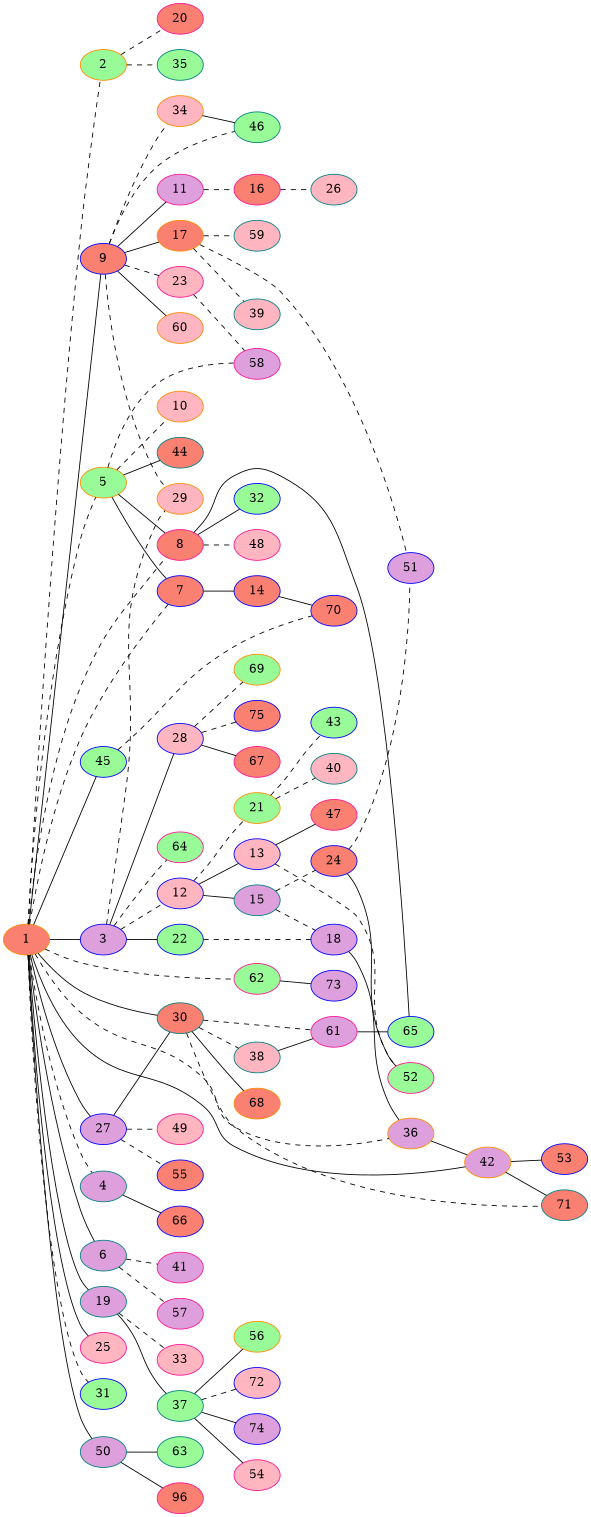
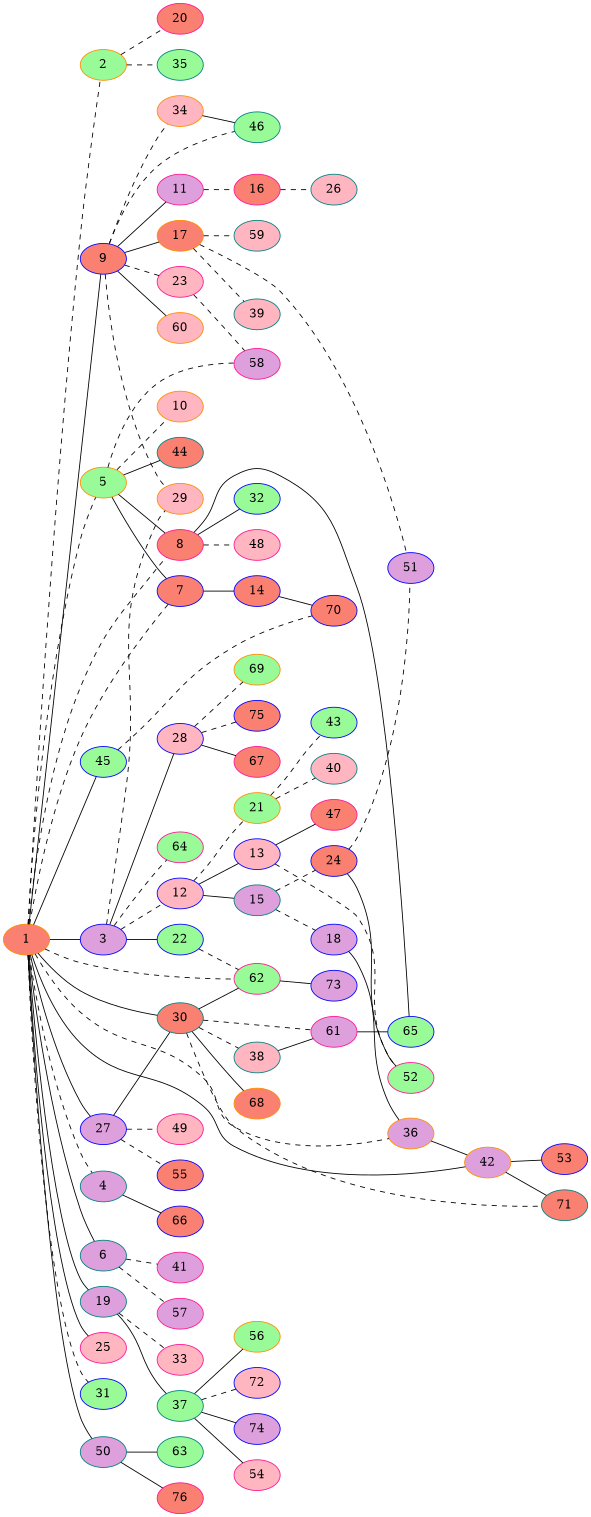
edge "22" -- "18": now "22" -- "62"
edge "62" -- "30": added
node "96": label "96" -> "76"
